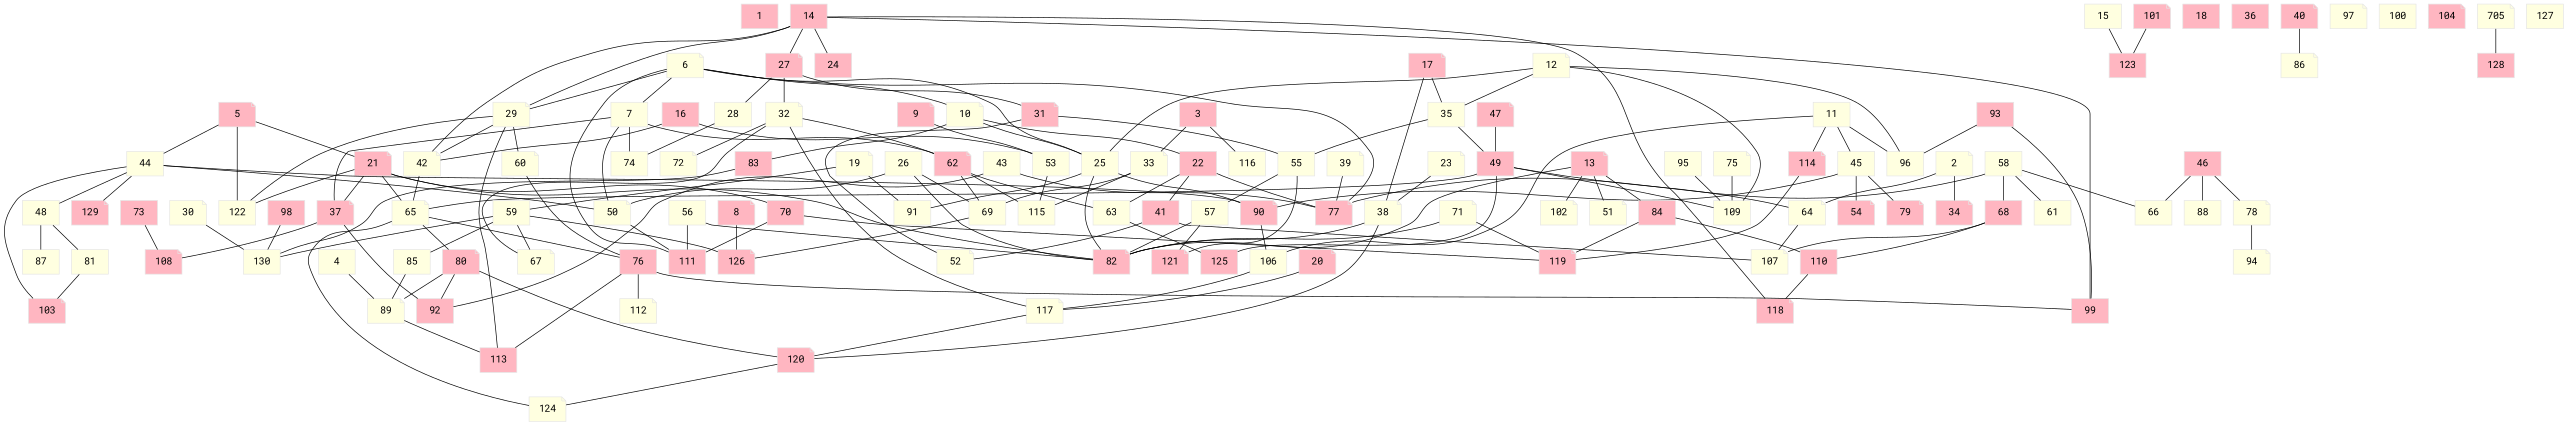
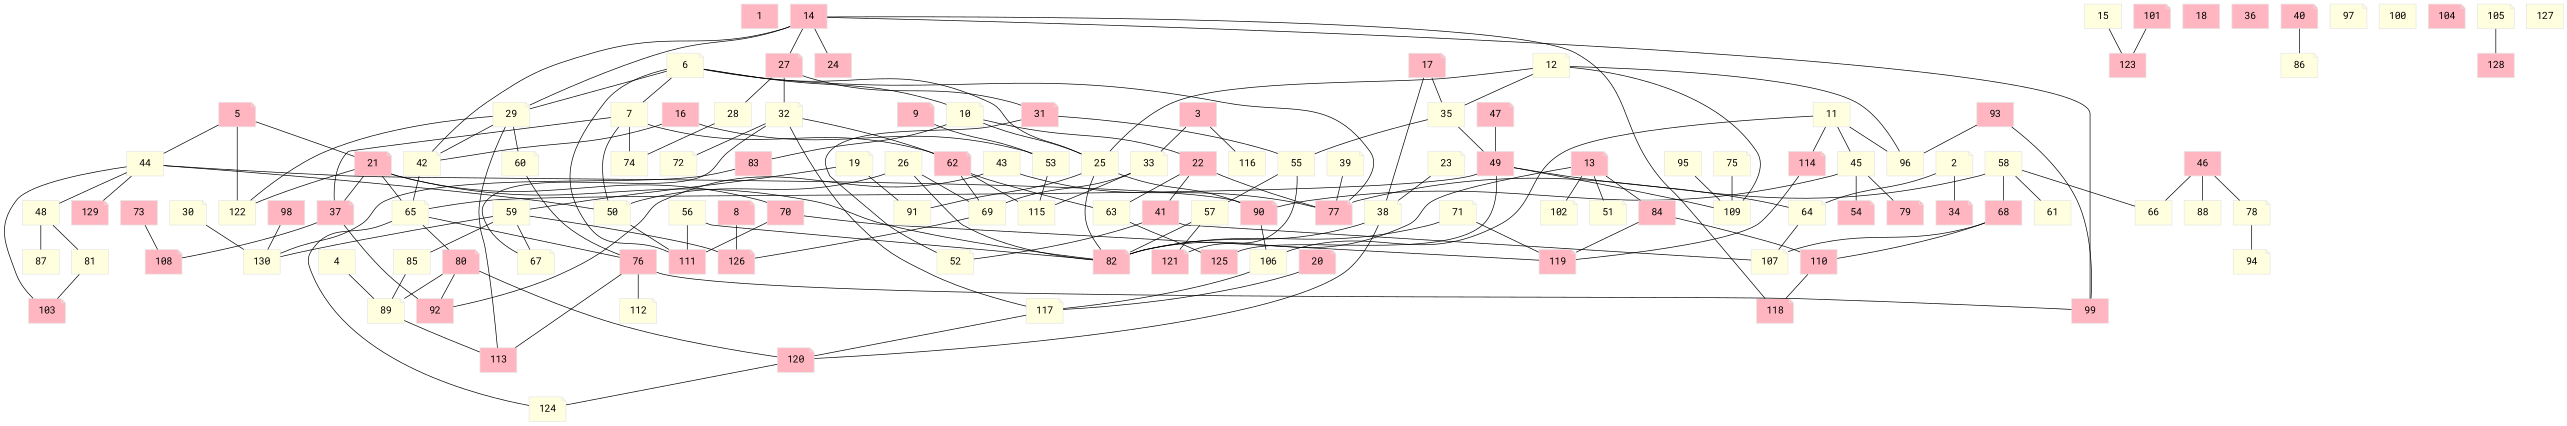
node "705": label "705" -> "105"
